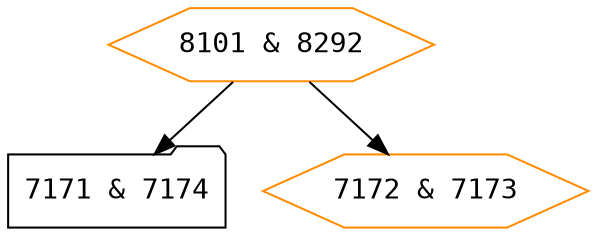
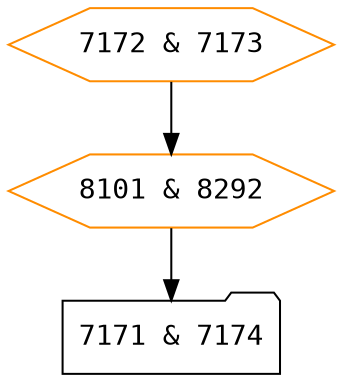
edge "8101 & 8292" -> "7172 & 7173": reversed
